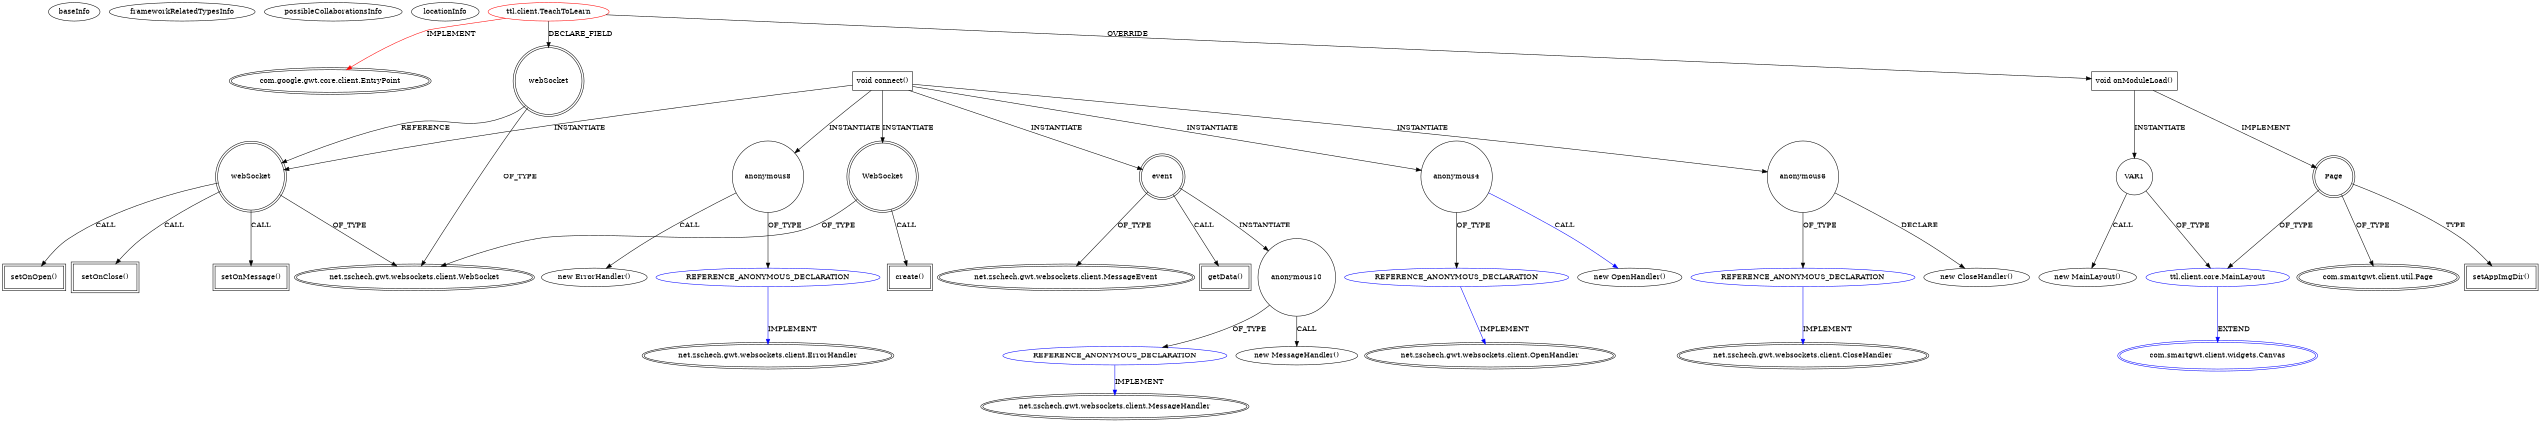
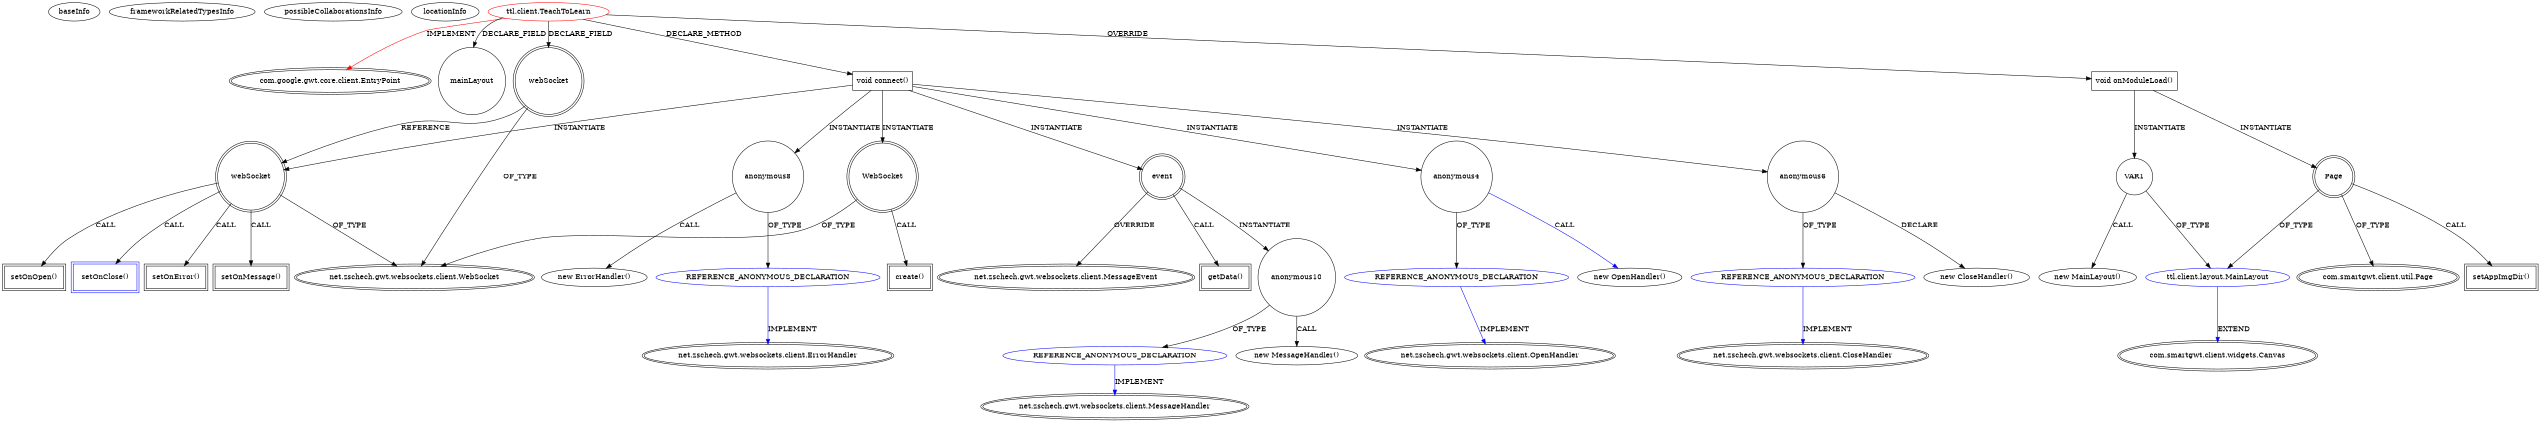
edge "ttl.client.TeachToLearn" -> "void connect()": added, label "DECLARE_METHOD"
node "mainLayout": added
edge "void onModuleLoad()" -> "Page": label "IMPLEMENT" -> "INSTANTIATE"
edge "event" -> "net.zschech.gwt.websockets.client.MessageEvent": label "OF_TYPE" -> "OVERRIDE"
edge "Page" -> "setAppImgDir()": label "TYPE" -> "CALL"
node "setOnClose()": color black -> blue
node "setOnError()": added
node "ttl.client.core.MainLayout": label "ttl.client.core.MainLayout" -> "ttl.client.layout.MainLayout"
node "com.smartgwt.client.widgets.Canvas": color blue -> black
